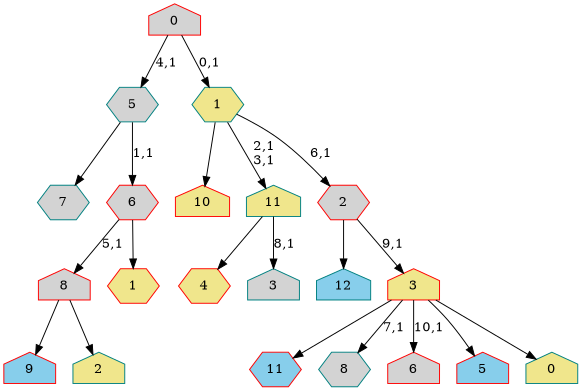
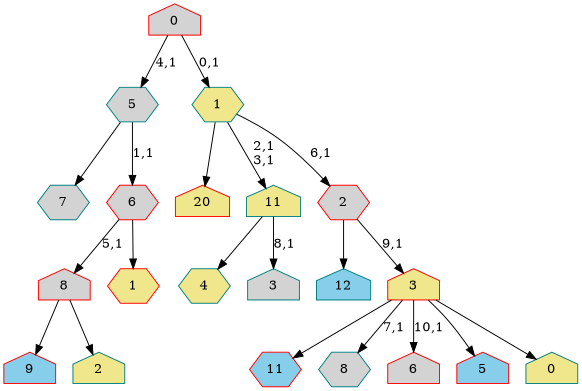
node "10": label "10" -> "20"
node "4": color red -> teal
